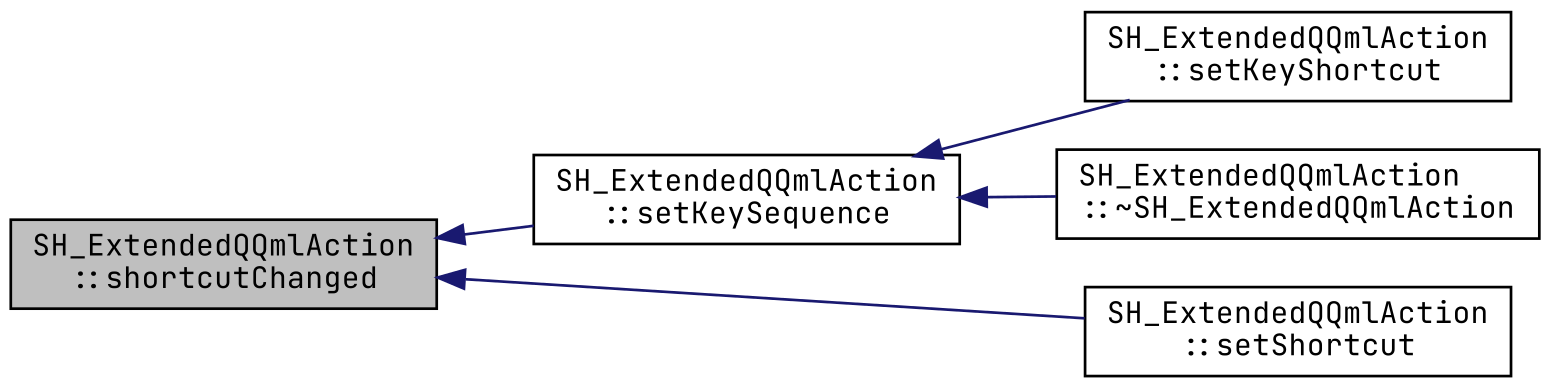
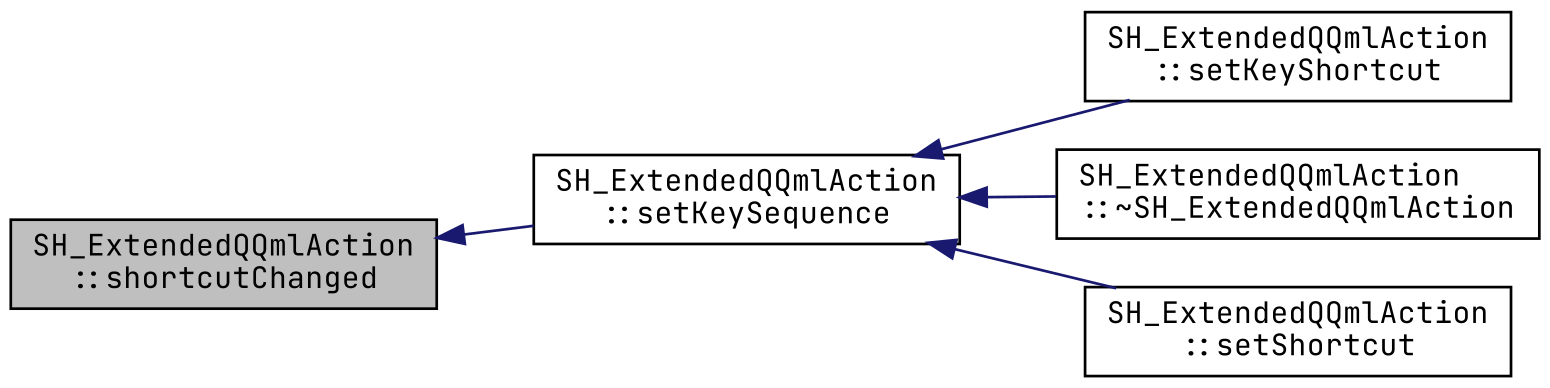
edge "SH_ExtendedQQmlAction ::setShortcut" -> "SH_ExtendedQQmlAction ::shortcutChanged": now "SH_ExtendedQQmlAction ::setShortcut" -> "SH_ExtendedQQmlAction ::setKeySequence"
